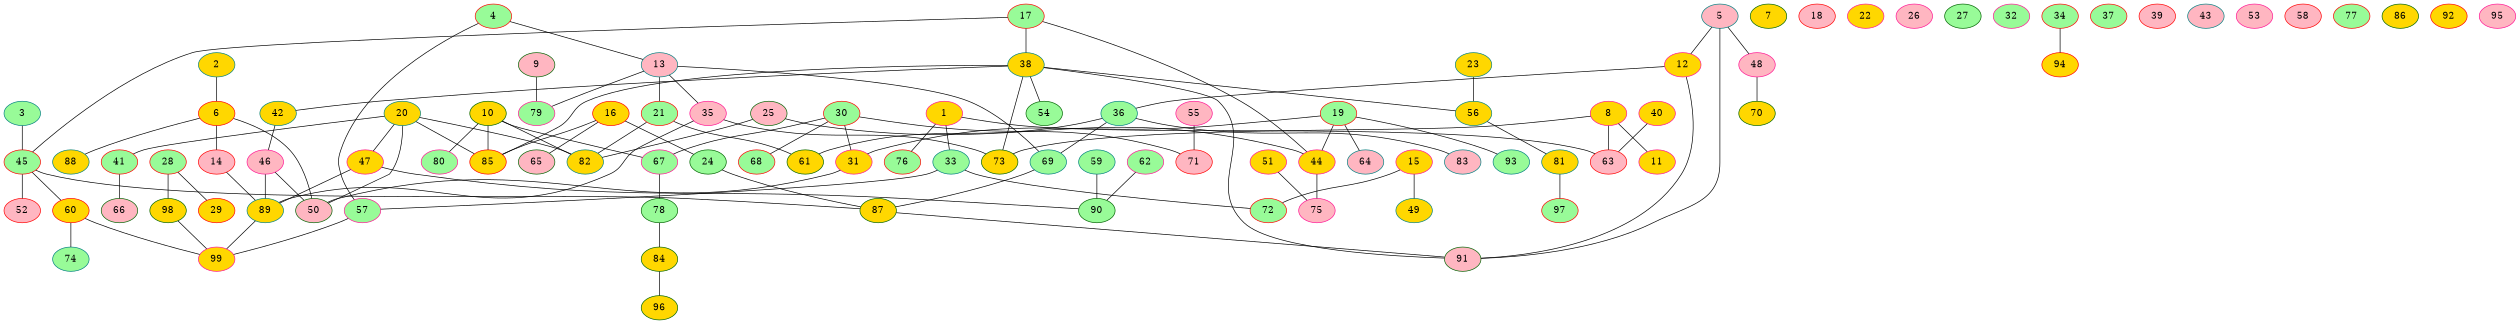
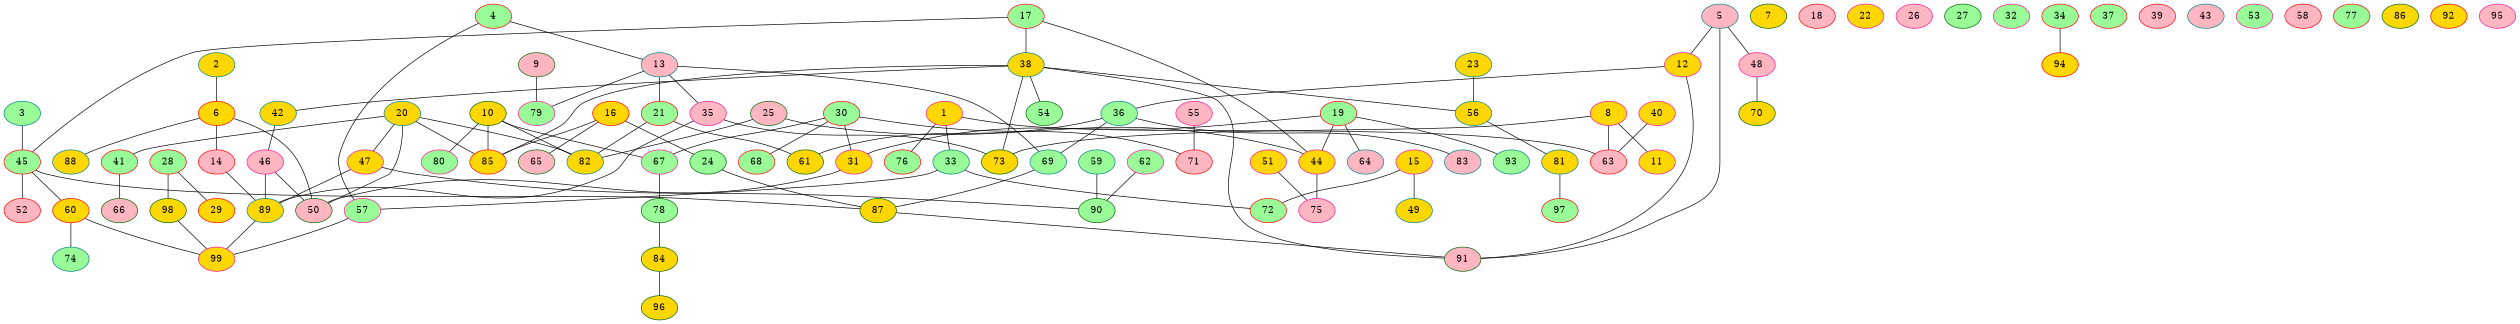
node "53": fillcolor lightpink -> palegreen
